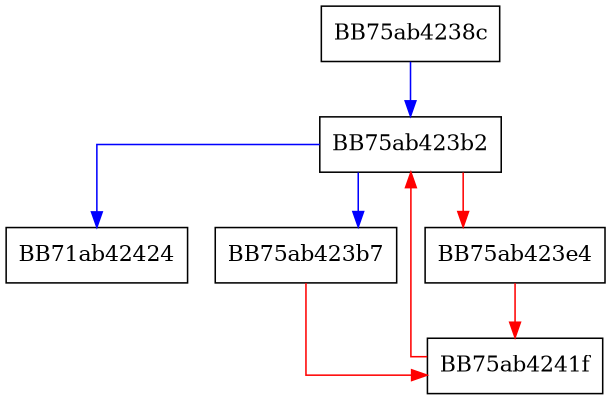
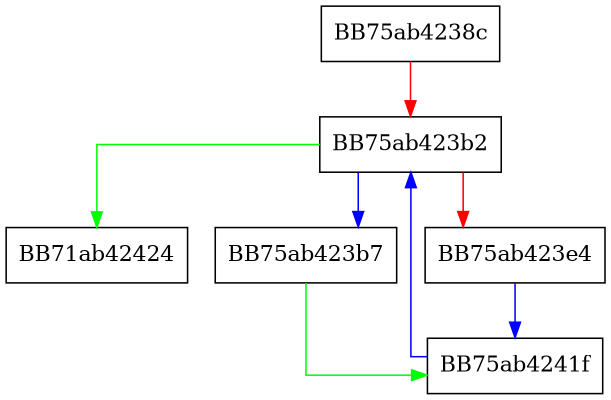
edge "BB75ab4238c" -> "BB75ab423b2": color blue -> red
edge "BB75ab423b2" -> "BB71ab42424": color blue -> green
edge "BB75ab4241f" -> "BB75ab423b2": color red -> blue
edge "BB75ab423e4" -> "BB75ab4241f": color red -> blue
edge "BB75ab423b7" -> "BB75ab4241f": color red -> green
